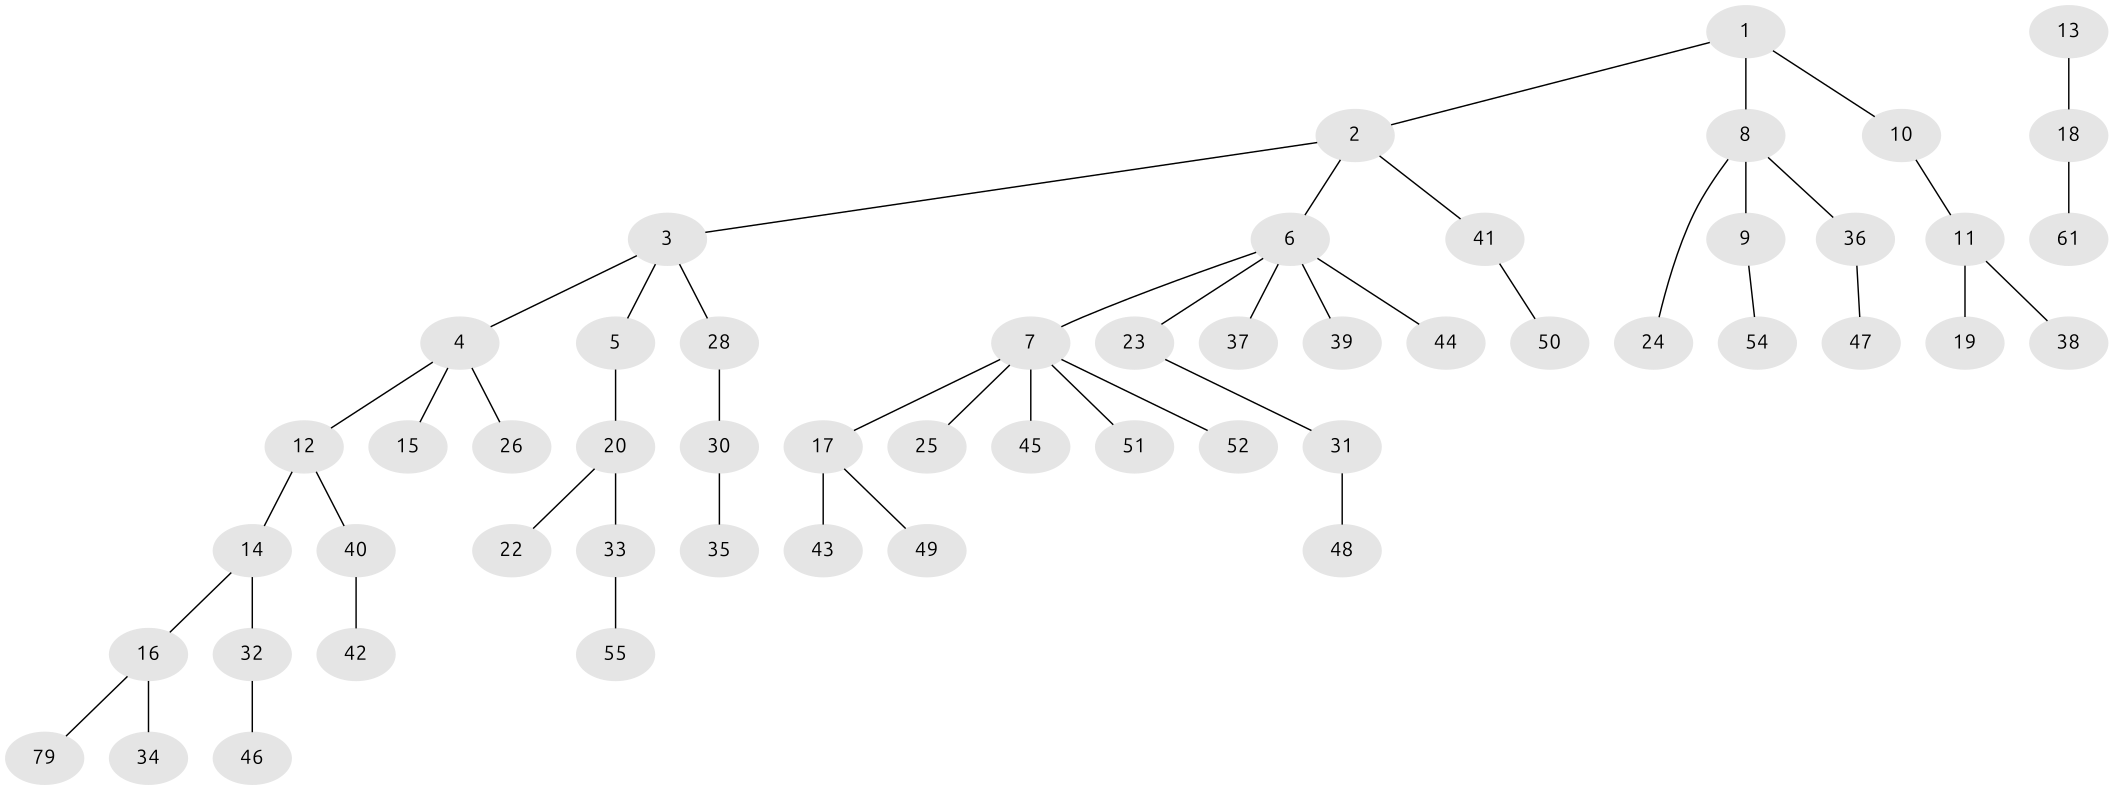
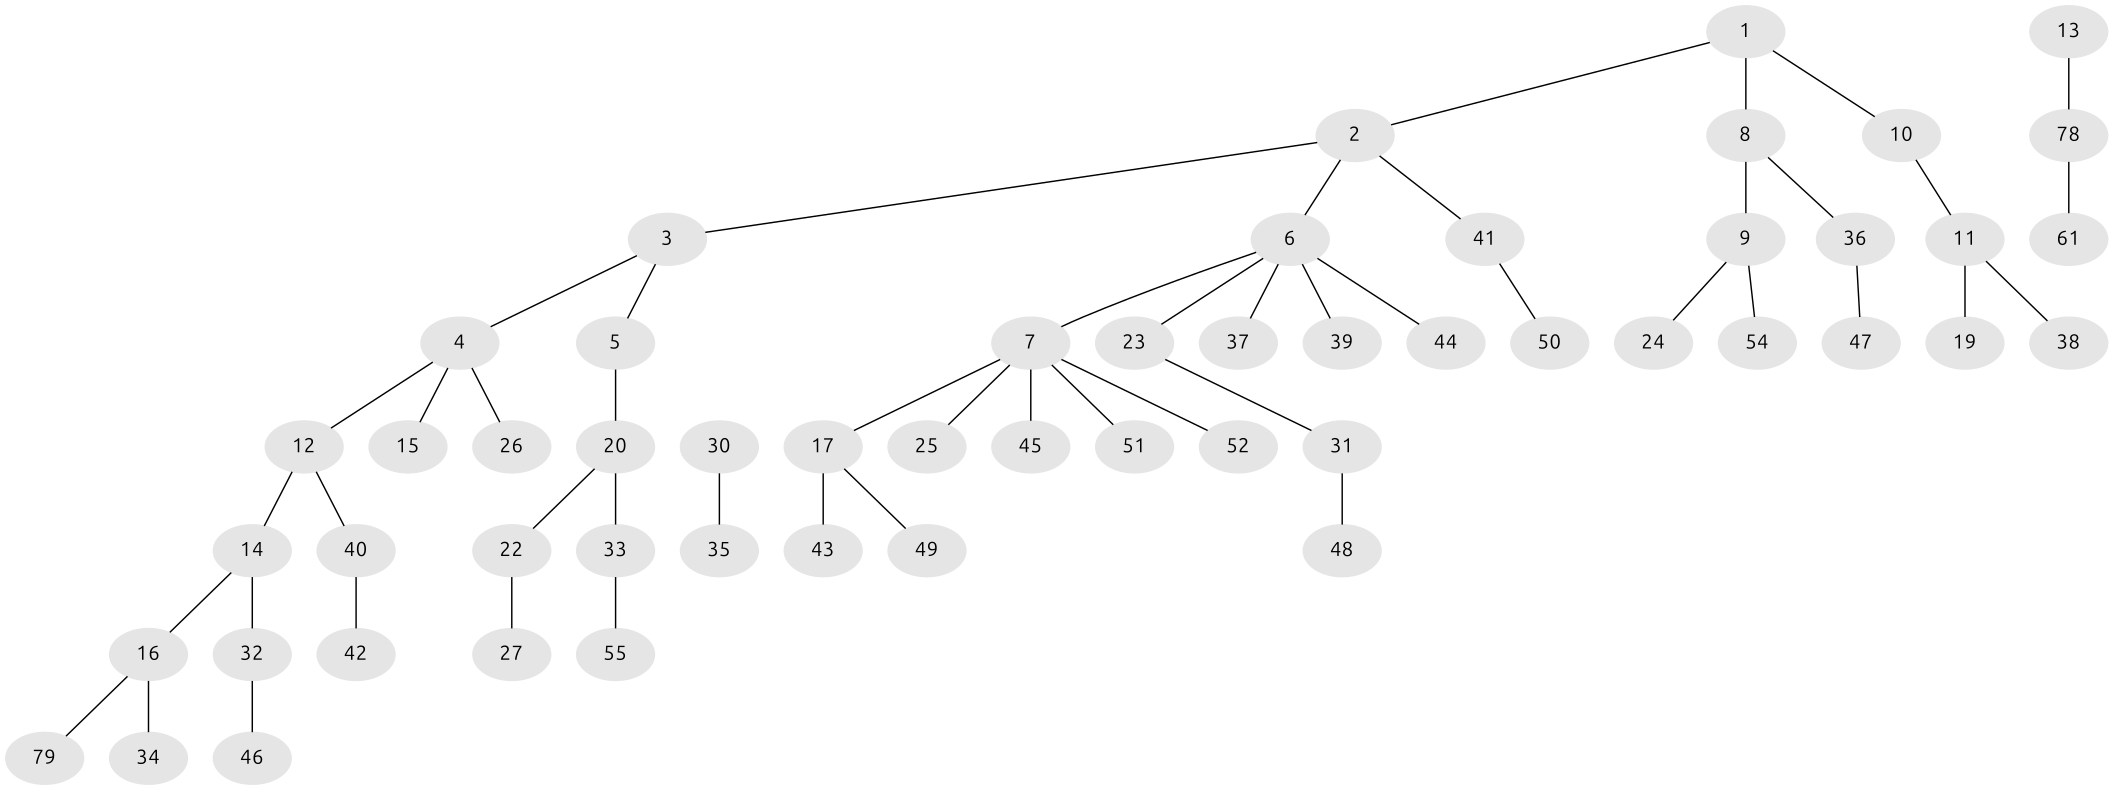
node "18": label "18" -> "78"
edge "8" -- "24": now "9" -- "24"
node "28": removed
node "27": added
